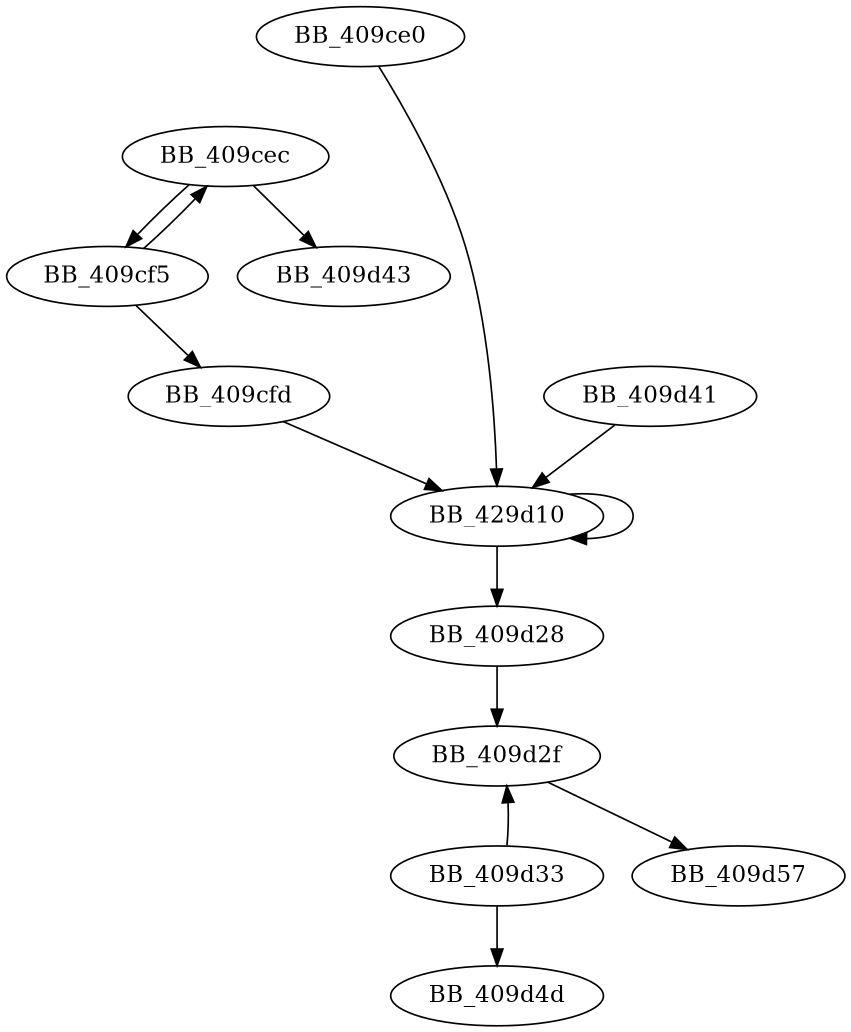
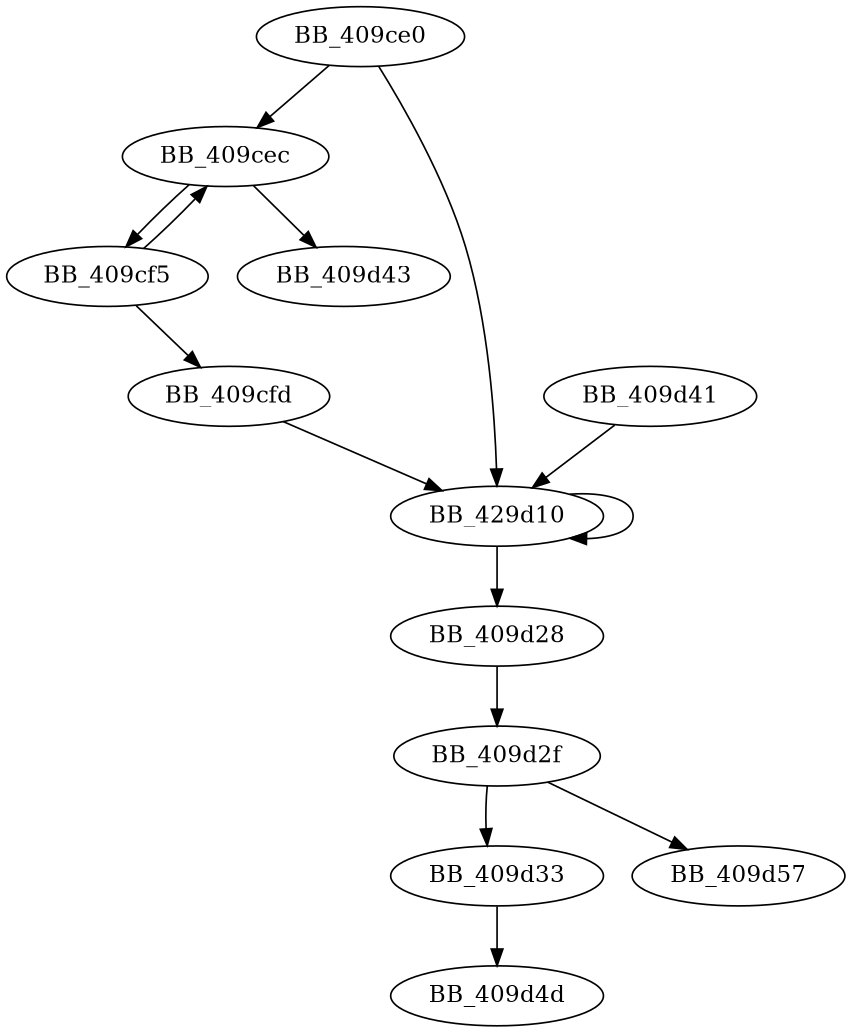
edge "BB_409ce0" -> "BB_409cec": added
edge "BB_409d33" -> "BB_409d2f": reversed
